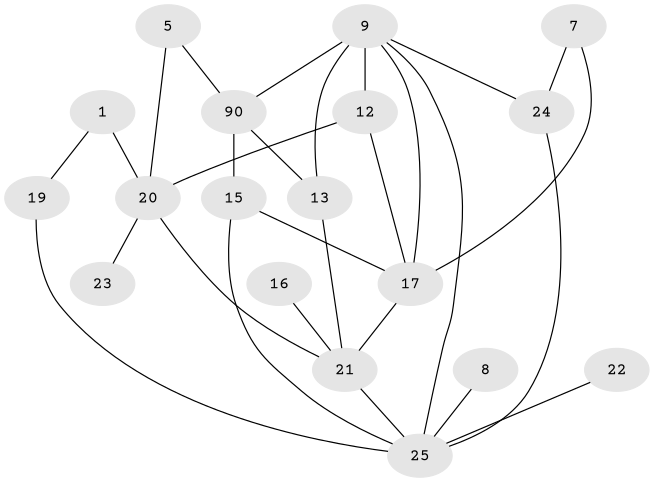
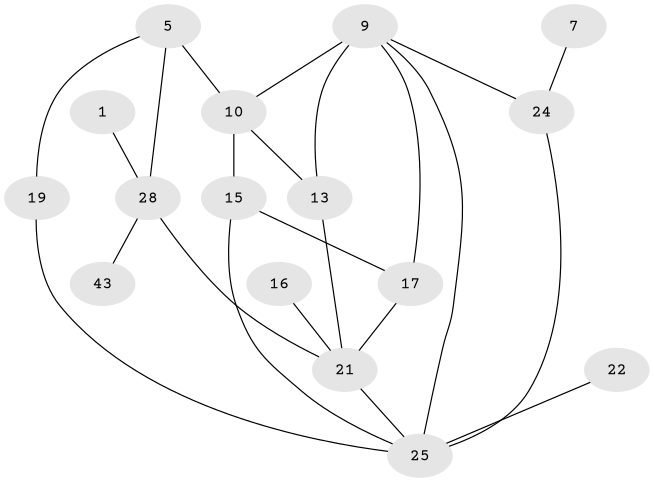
node "90": label "90" -> "10"
node "12": removed
edge "1" -- "19": now "5" -- "19"
edge "7" -- "17": removed
node "20": label "20" -> "28"
node "23": label "23" -> "43"
node "8": removed
